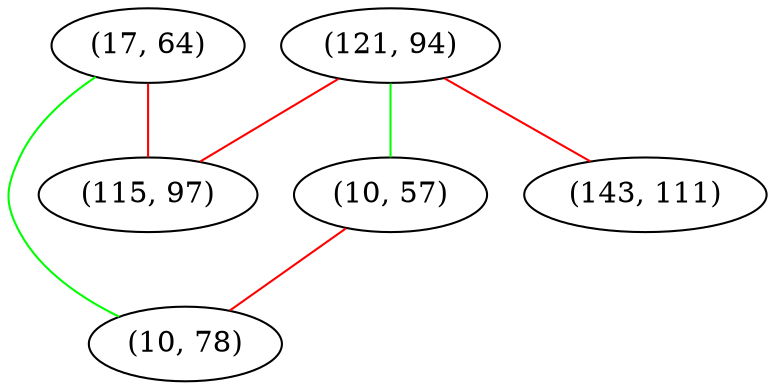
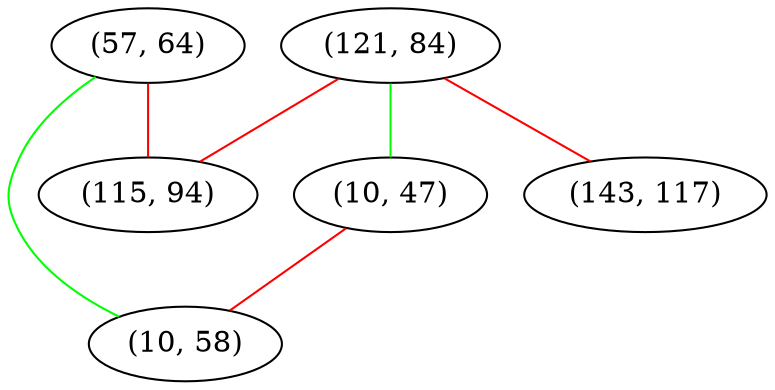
node "(17, 64)": label "(17, 64)" -> "(57, 64)"
node "(121, 94)": label "(121, 94)" -> "(121, 84)"
node "(115, 97)": label "(115, 97)" -> "(115, 94)"
node "(10, 57)": label "(10, 57)" -> "(10, 47)"
node "(143, 111)": label "(143, 111)" -> "(143, 117)"
node "(10, 78)": label "(10, 78)" -> "(10, 58)"
